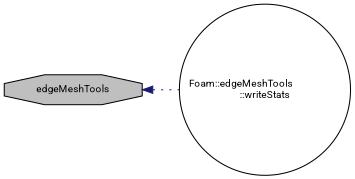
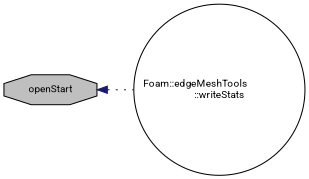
node "edgeMeshTools": label "edgeMeshTools" -> "openStart"
